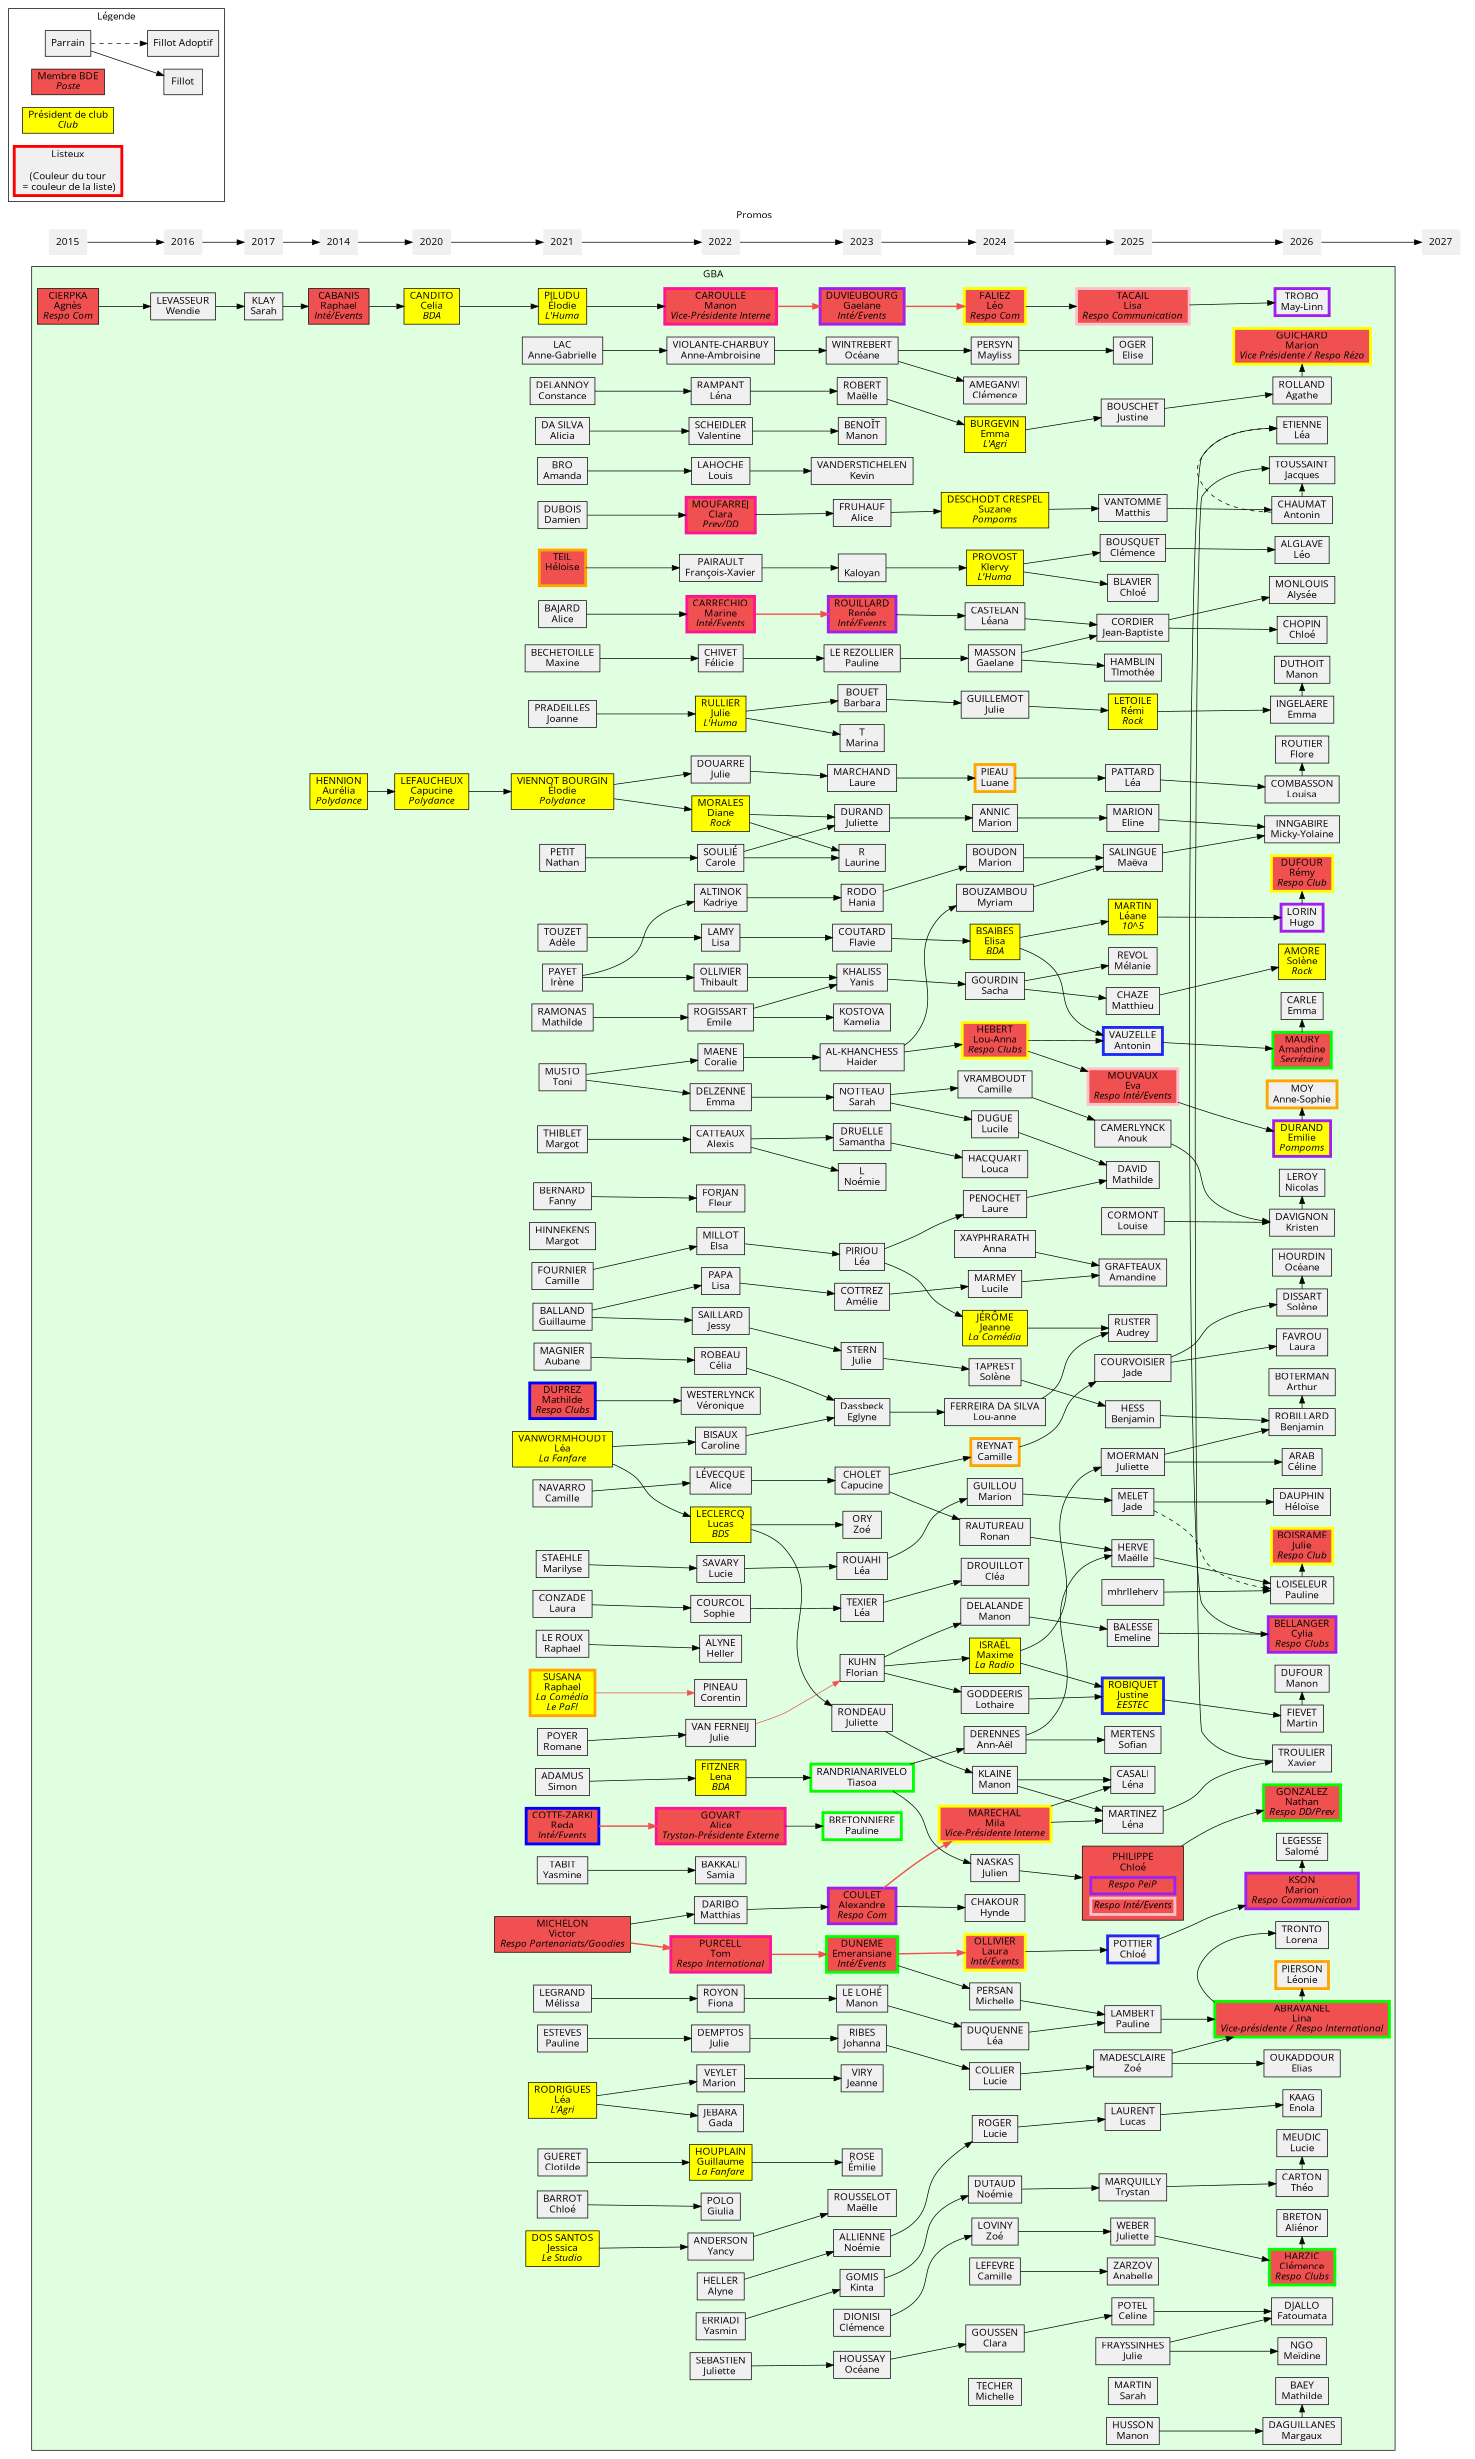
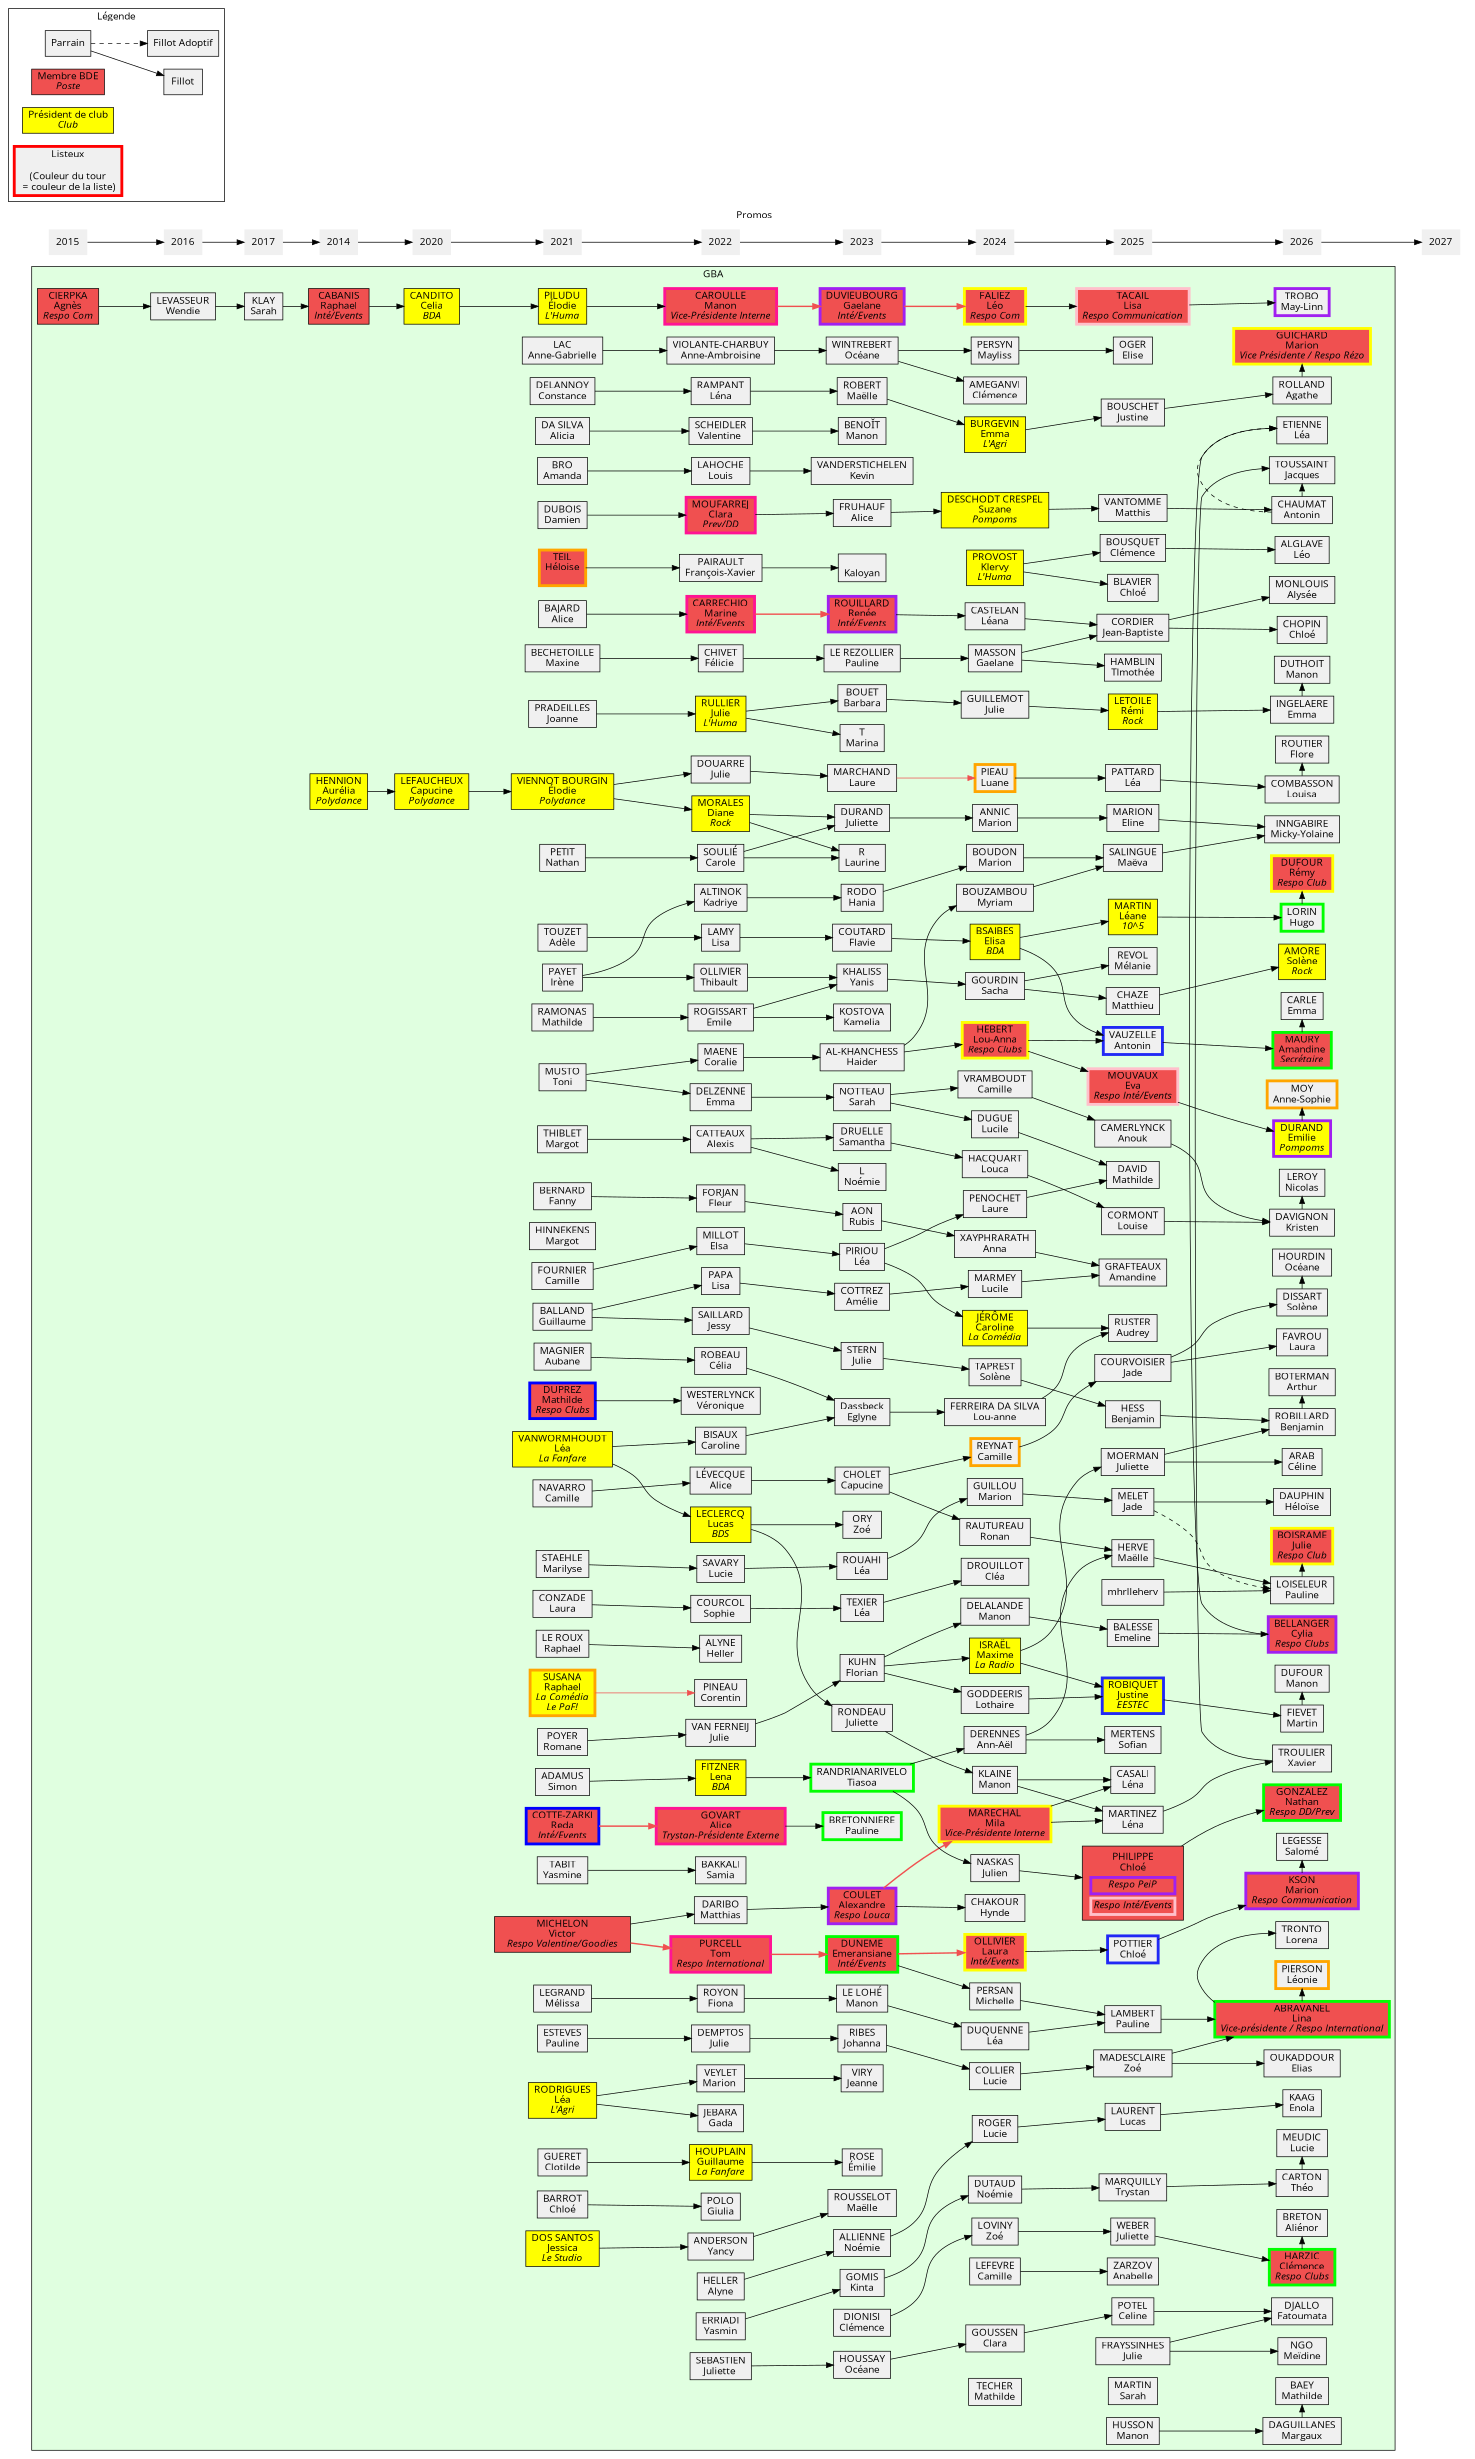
edge "Kaloyan" -> "PROVOST": removed
edge "MARCHAND Laure" -> "PIEAU Luane": color black -> #f05050
node "LORIN Hugo": color purple -> green
edge "HACQUART Louca" -> "CORMONT Louise": added
node "AON Rubis": added
node "JÉRÔME": text "Jeanne" -> "Caroline"
edge "VAN FERNEIJ Julie" -> "KUHN Florian": color #f05050 -> black
node "COULET": text "Respo Com" -> "Respo Louca"
node "MICHELON": text "Respo Partenariats/Goodies" -> "Respo Valentine/Goodies"
node "TECHER Michelle": label "TECHER Michelle" -> "TECHER Mathilde"
